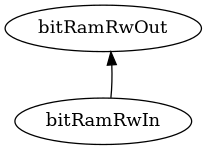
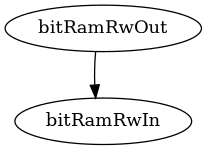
edge "bitRamRwIn" -> "bitRamRwOut": reversed
